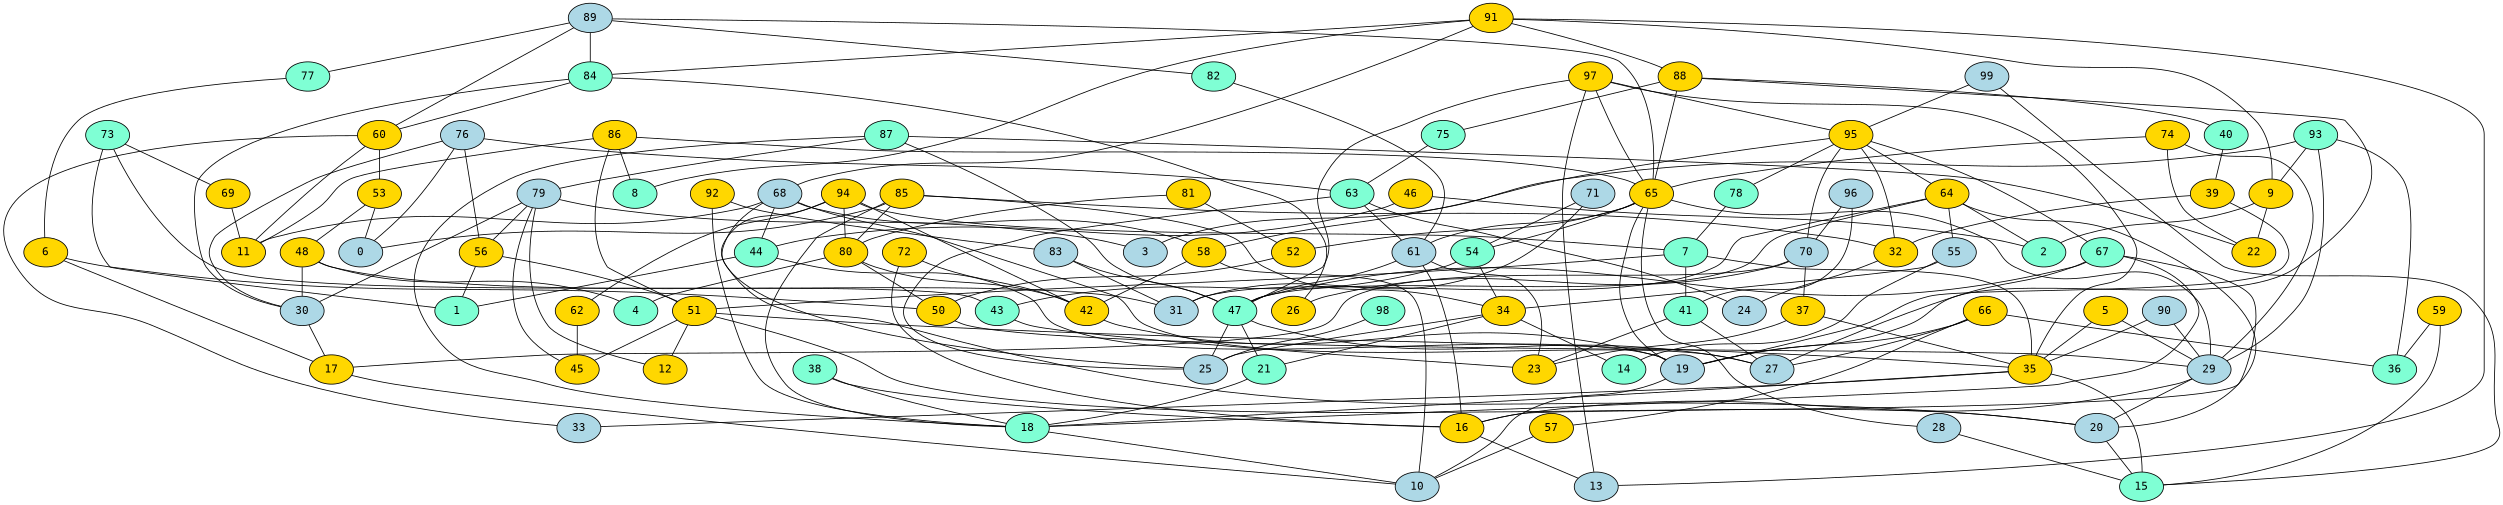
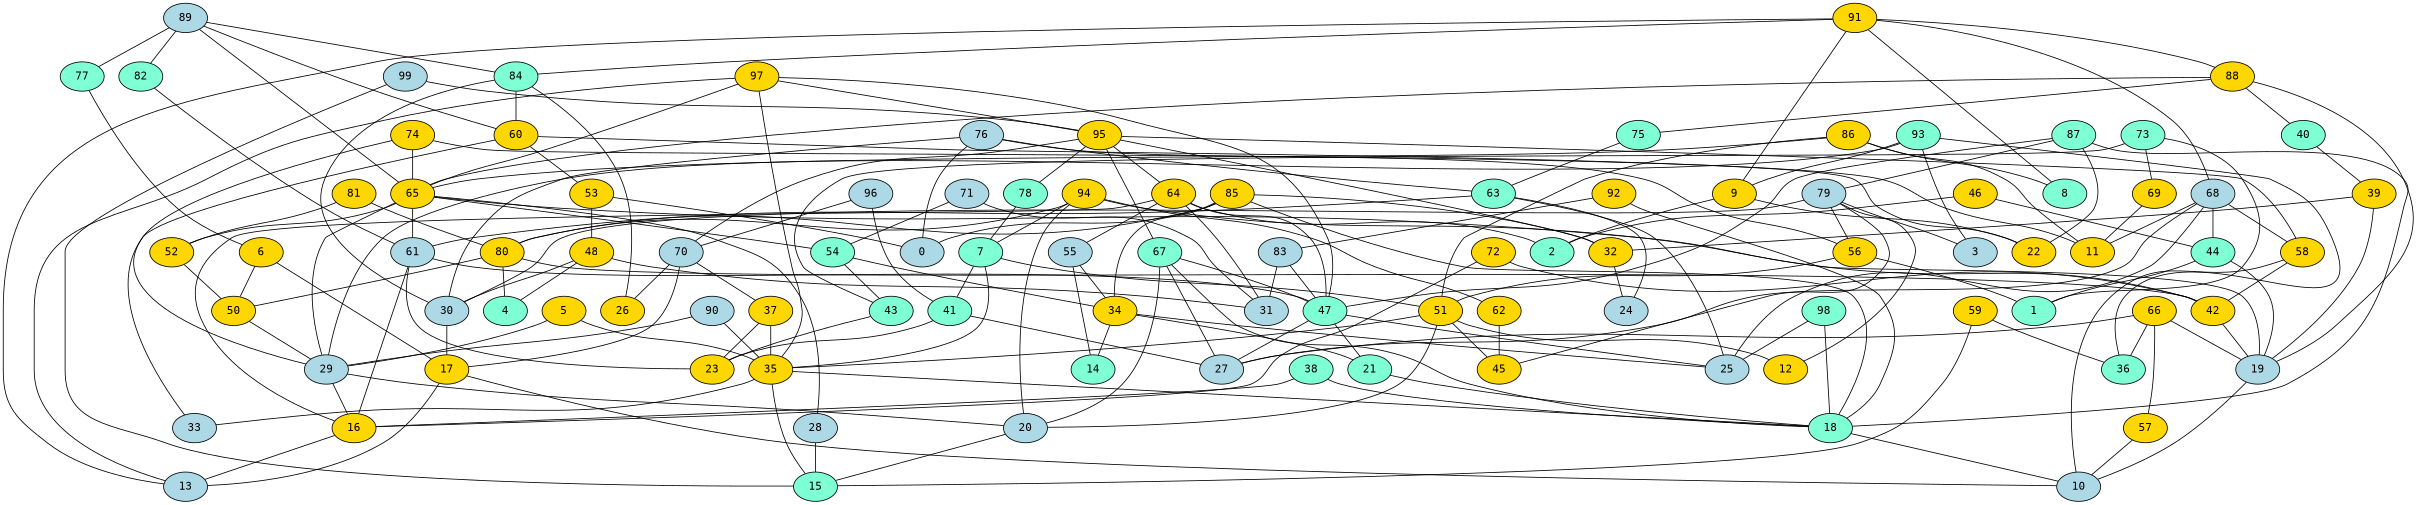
edge "98" -- "18": added
edge "17" -- "13": added
